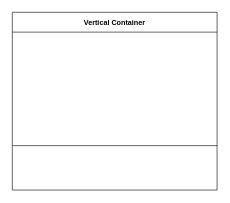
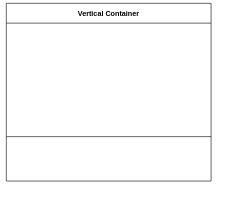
node "Vertical Container": moved (115, 101) -> (109, 92)
